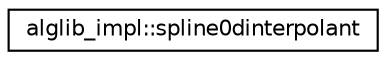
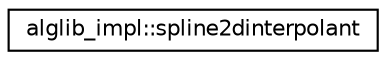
node "alglib_impl::spline0dinterpolant": label "alglib_impl::spline0dinterpolant" -> "alglib_impl::spline2dinterpolant"
